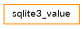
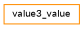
node "sqlite3_value": label "sqlite3_value" -> "value3_value"
